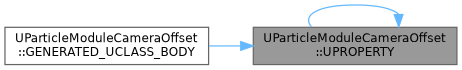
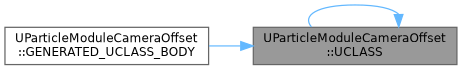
node "UParticleModuleCameraOffset ::UPROPERTY": label "UParticleModuleCameraOffset ::UPROPERTY" -> "UParticleModuleCameraOffset ::UCLASS"
